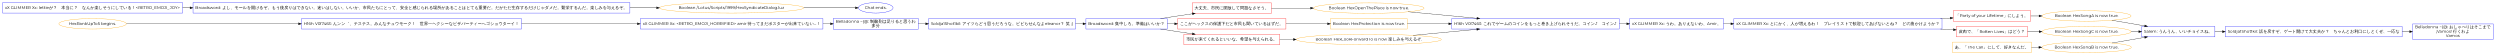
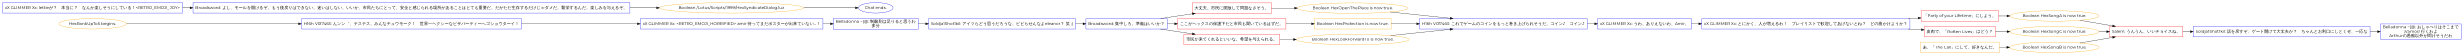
node "Salem: うんうん、いいチョイスね。": color blue -> red
node "Belladonna ~{@: おしゃべりはそこまで ¡Vamos! 行くわよ Vamos": label "Belladonna ~{@: おしゃべりはそこまで ¡Vamos! 行くわよ Vamos" -> "Belladonna ~{@: おしゃべりはそこまで ¡Vamos! 行くわよ Arthurの愚痴以外が聞けそうだわ"
node "Boolean HexLookForwardTo is now 楽しみを与えるぞ.": label "Boolean HexLookForwardTo is now 楽しみを与えるぞ." -> "Boolean HexLookForwardTo is now true."
